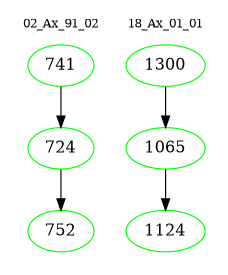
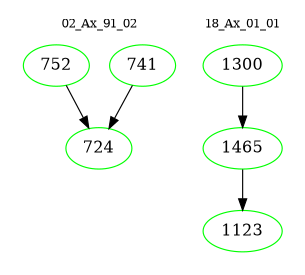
node "1065": label "1065" -> "1465"
edge "724" -> "752": reversed
node "1124": label "1124" -> "1123"
